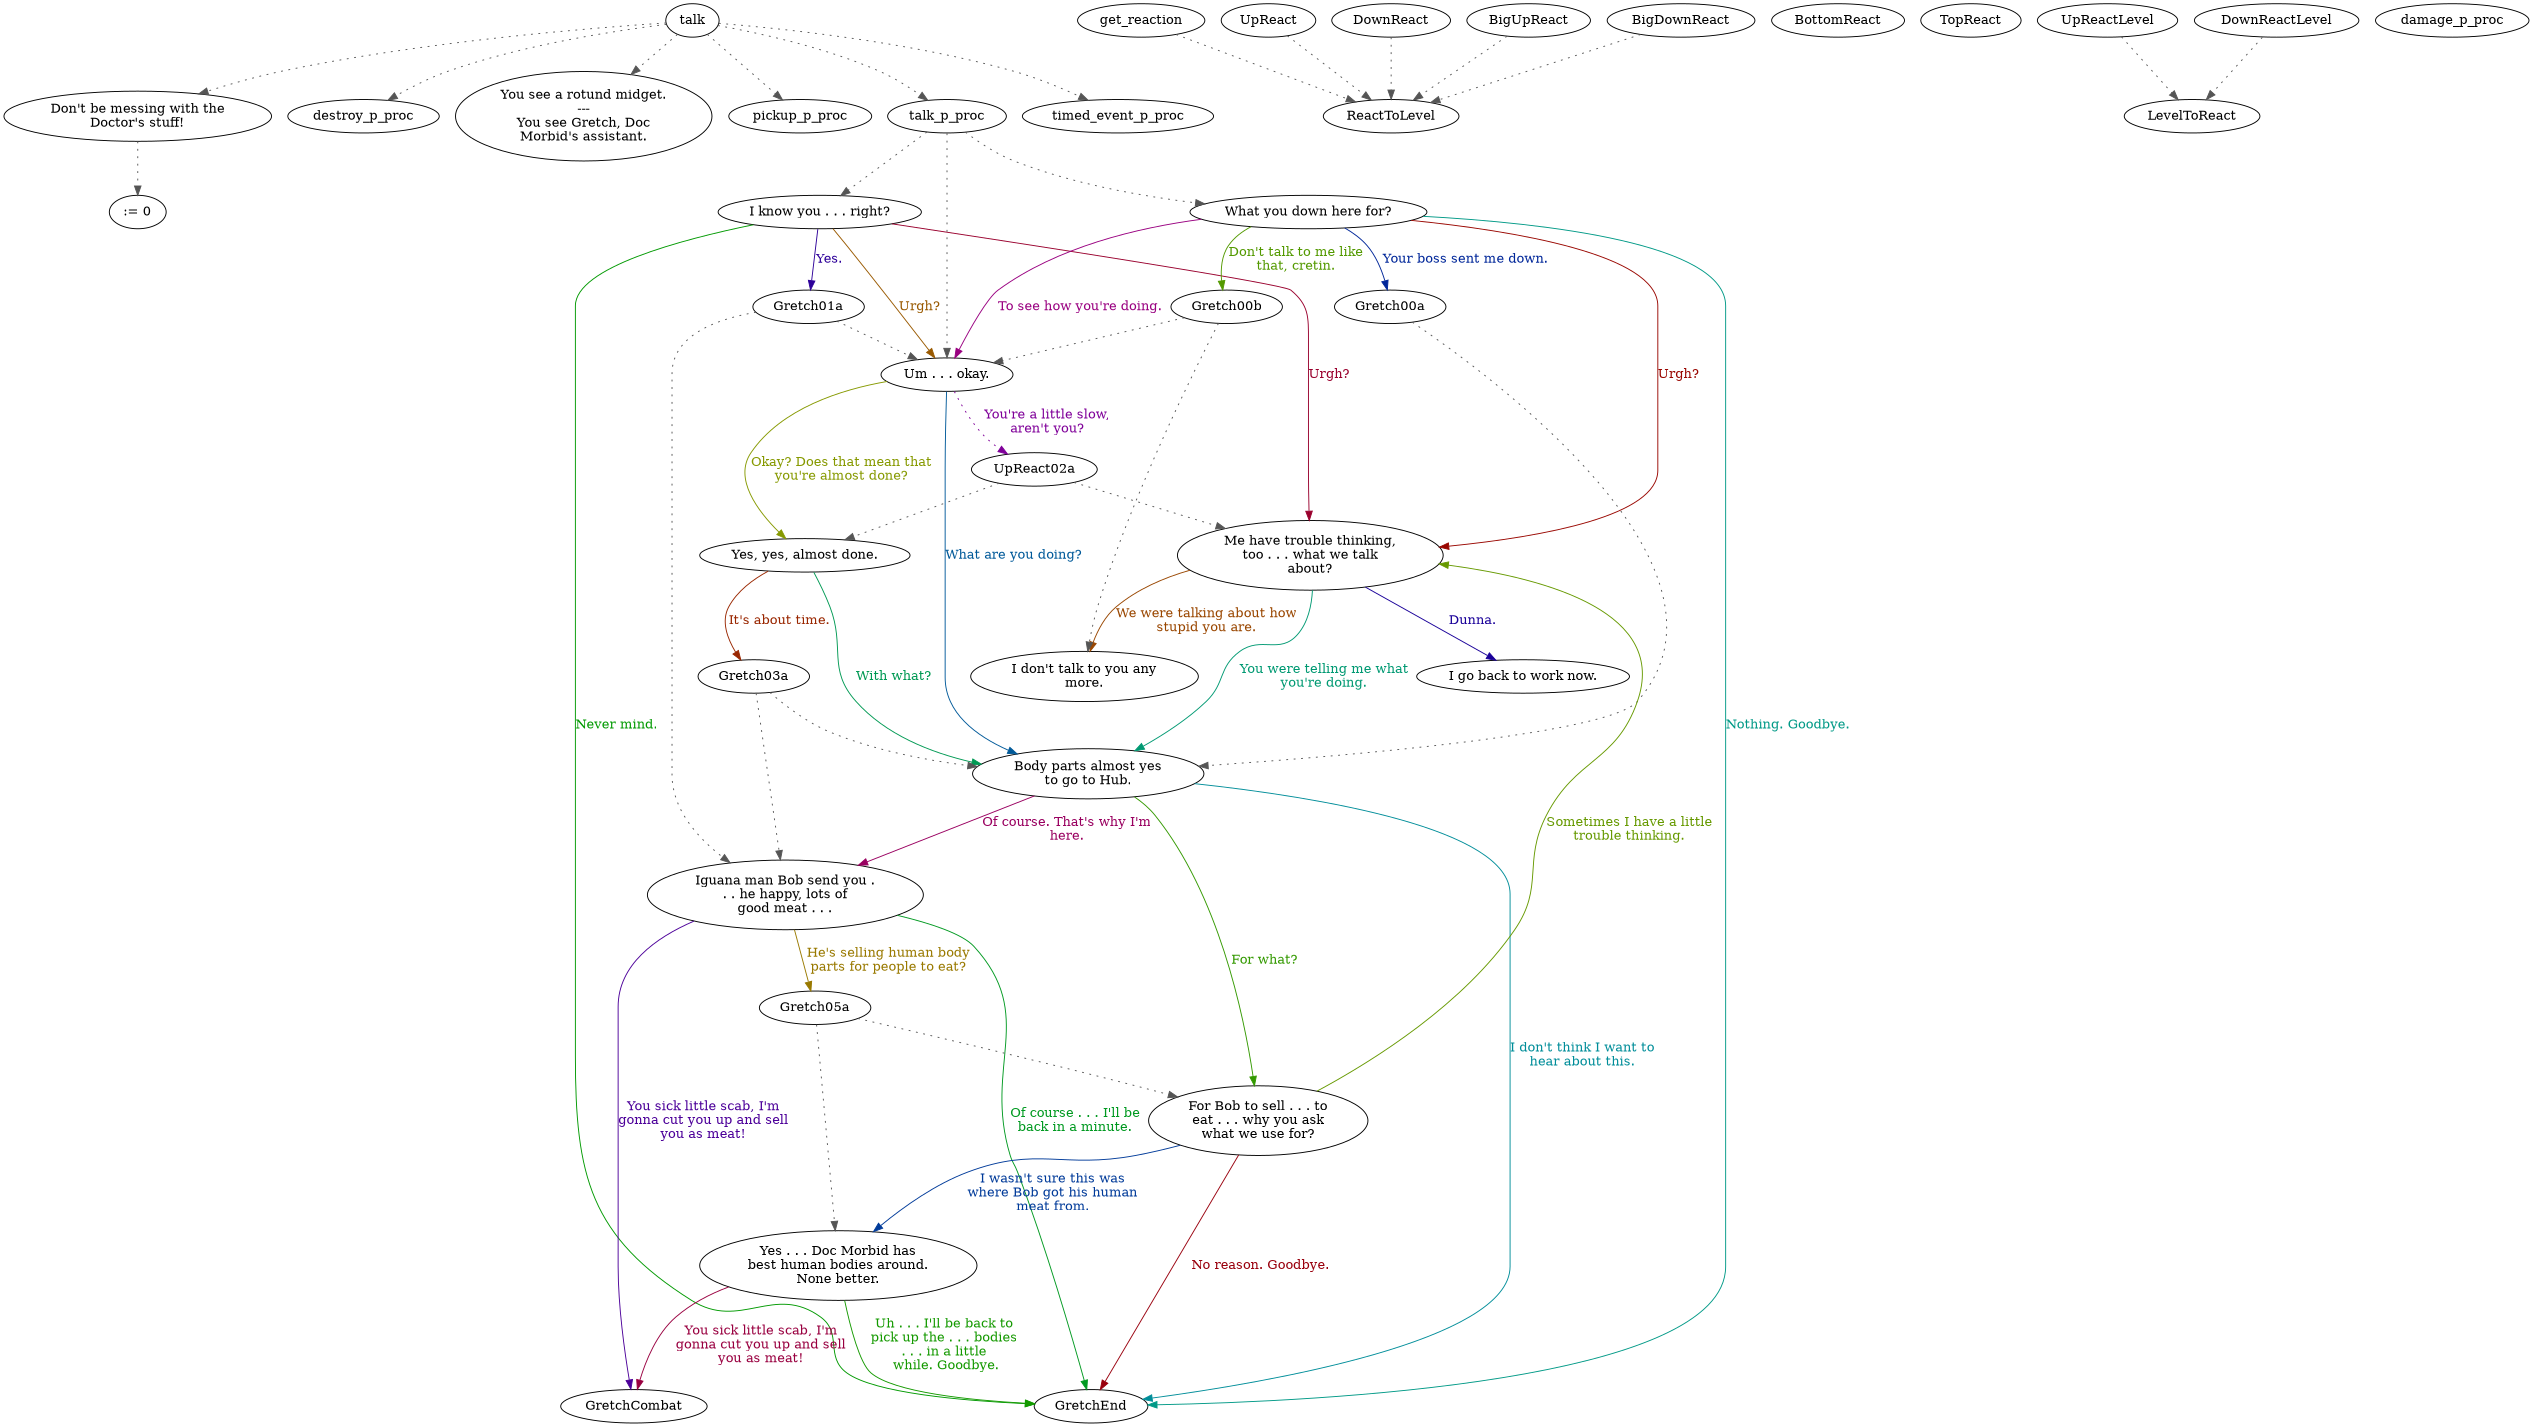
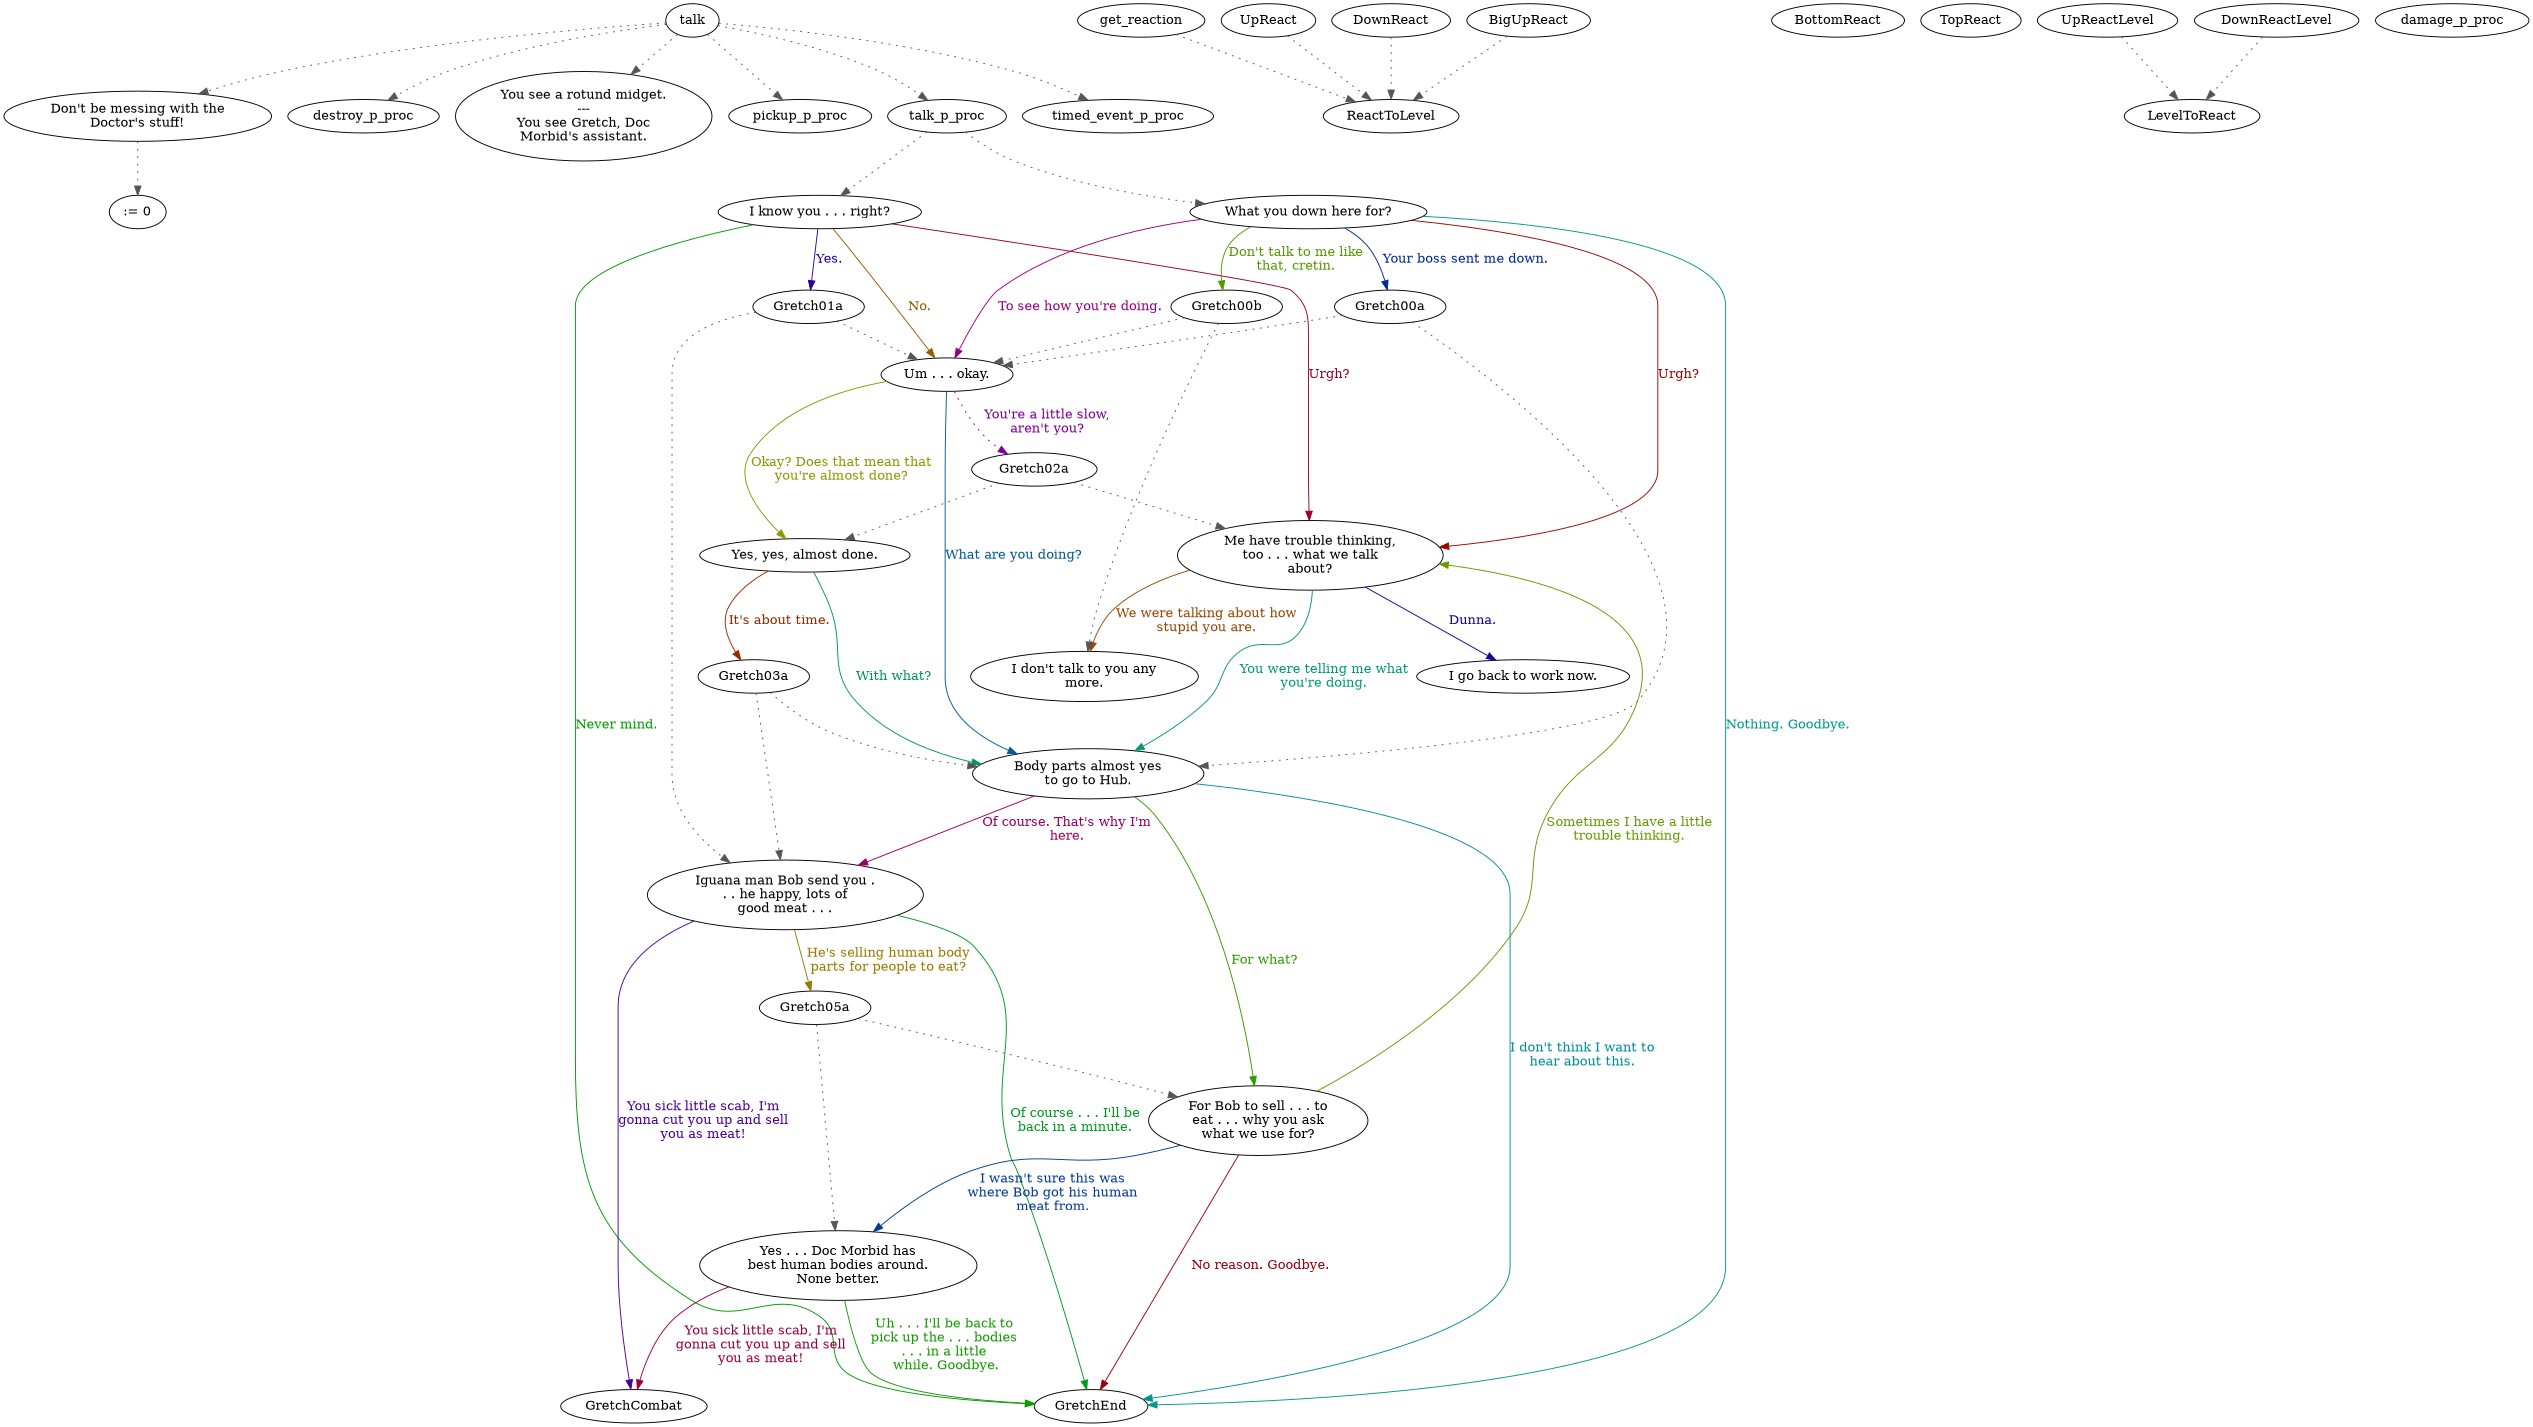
node "BigDownReact": removed
edge "talk_p_proc" -> "Um . . . okay.": now "Gretch00a" -> "Um . . . okay."
edge "I know you . . . right?" -> "Um . . . okay.": label "Urgh?" -> "No."
node "UpReact02a": label "UpReact02a" -> "Gretch02a"
